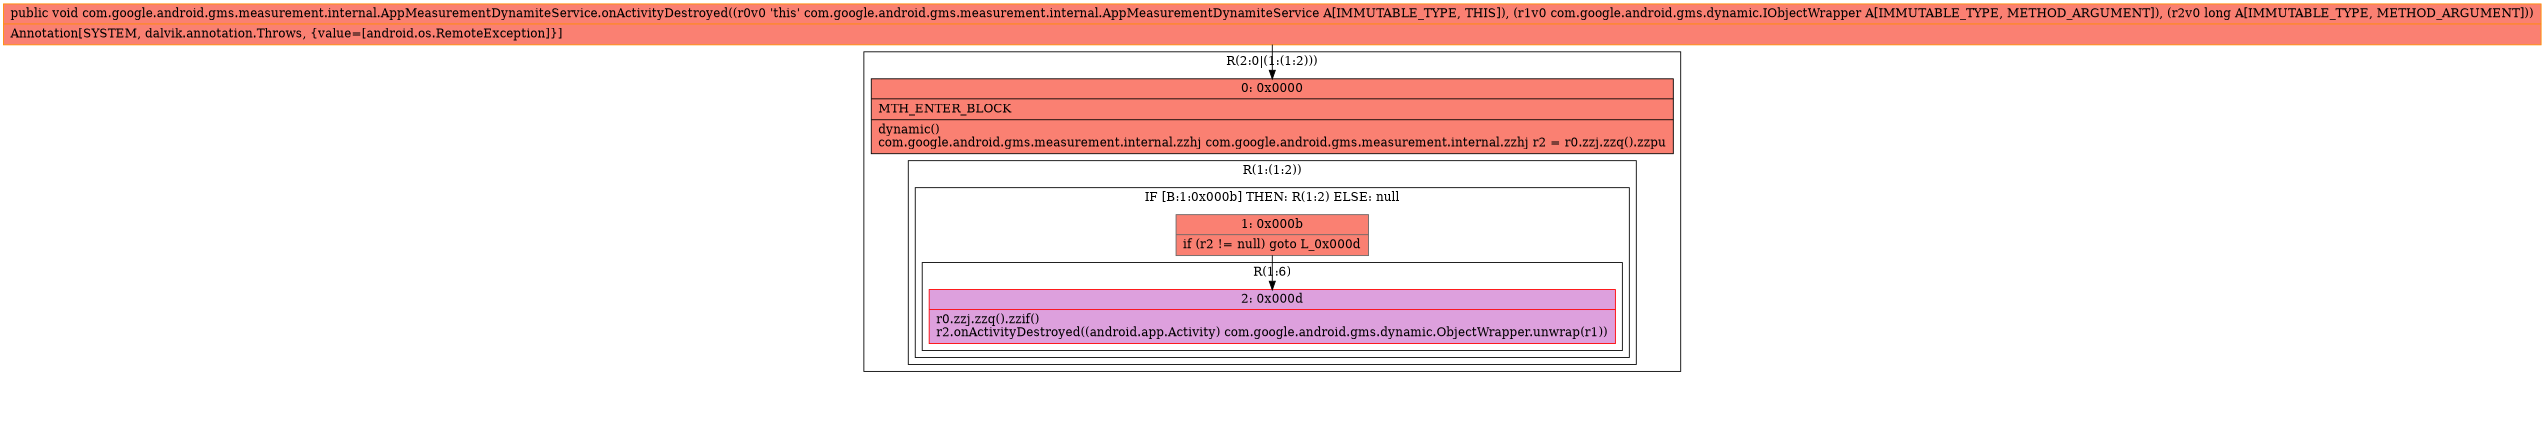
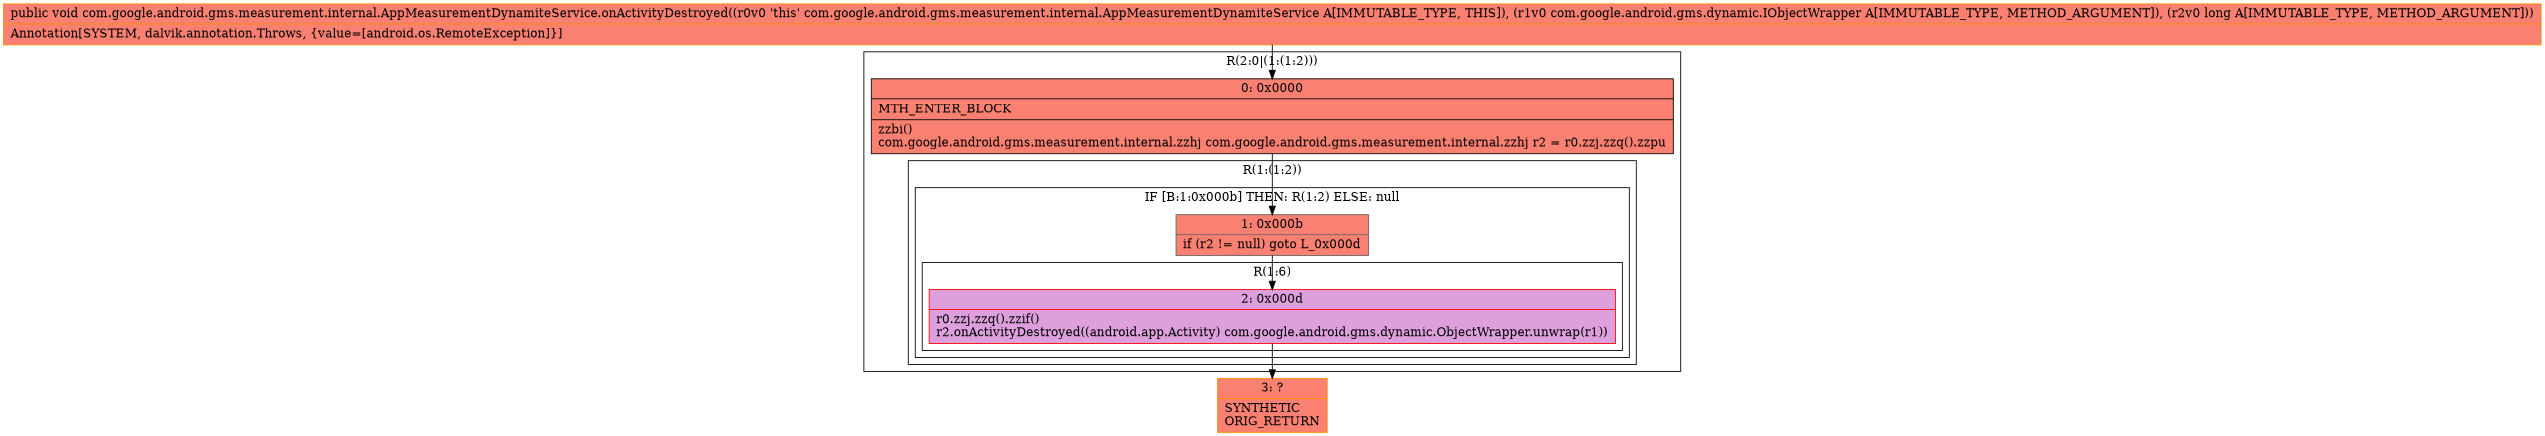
node "0: 0x0000": text "dynamic()" -> "zzbi()"
edge "0: 0x0000" -> "1: 0x000b": added
node "3: ?": added
